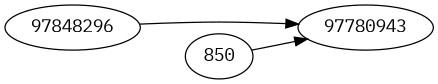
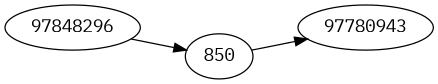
edge "97848296" -> "97780943": now "97848296" -> "850"
